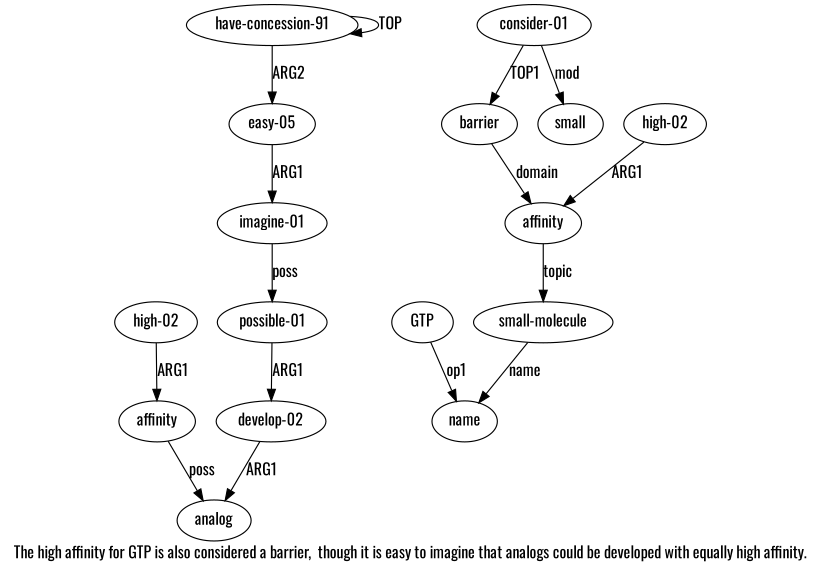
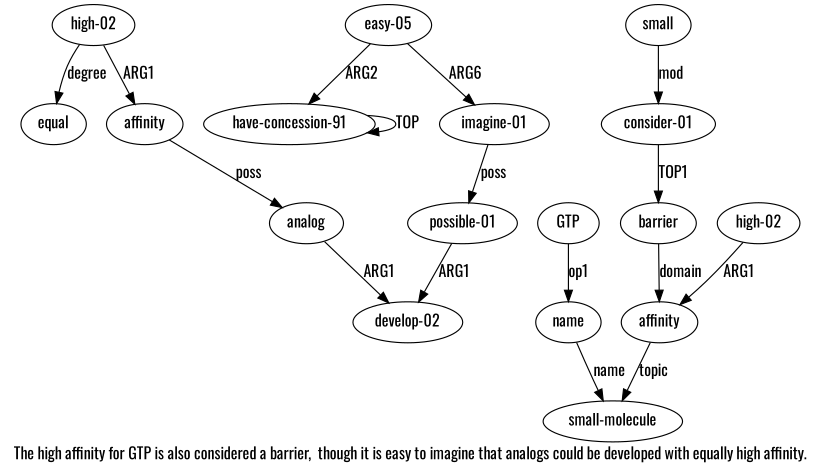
edge "have-concession-91" -> "easy-05": reversed
edge "consider-01" -> "small": reversed
node "equal": added
edge "easy-05" -> "imagine-01": label "ARG1" -> "ARG6"
edge "small-molecule" -> "name": reversed
edge "develop-02" -> "analog": reversed
